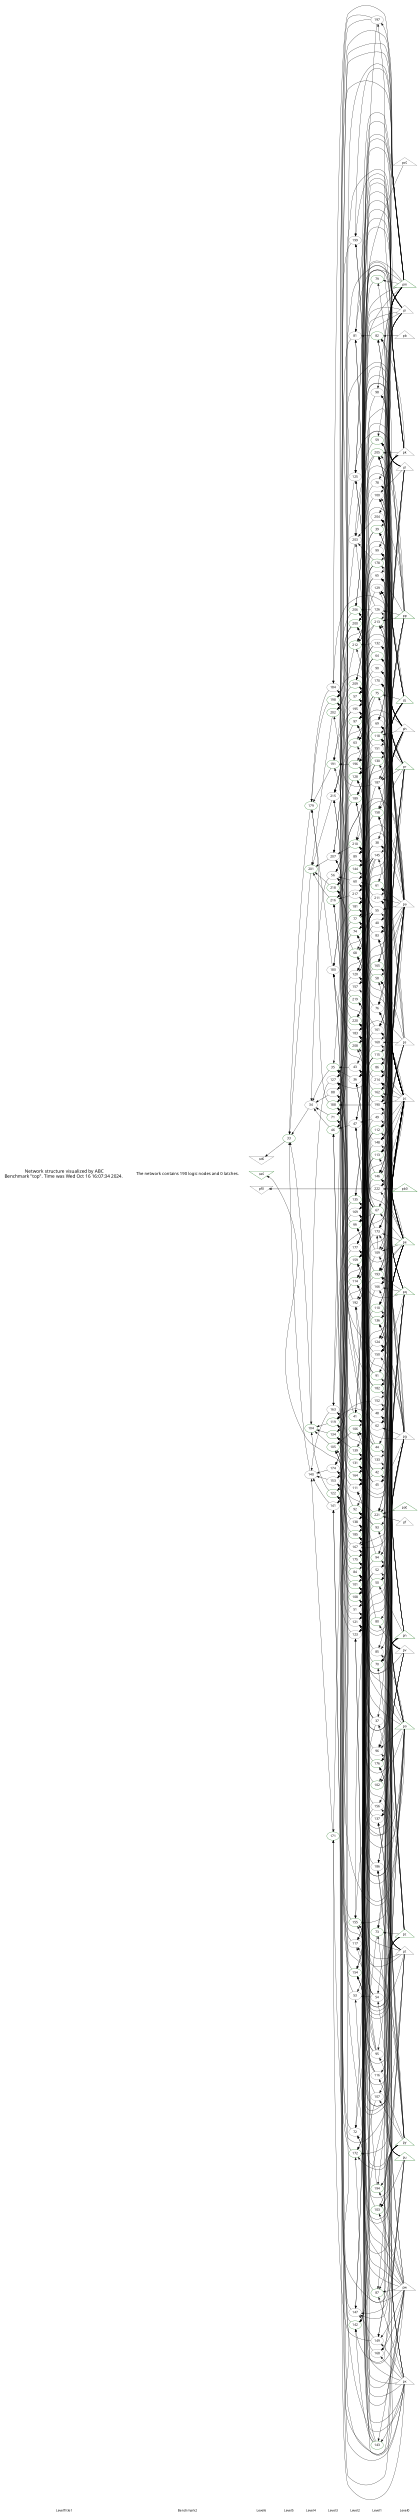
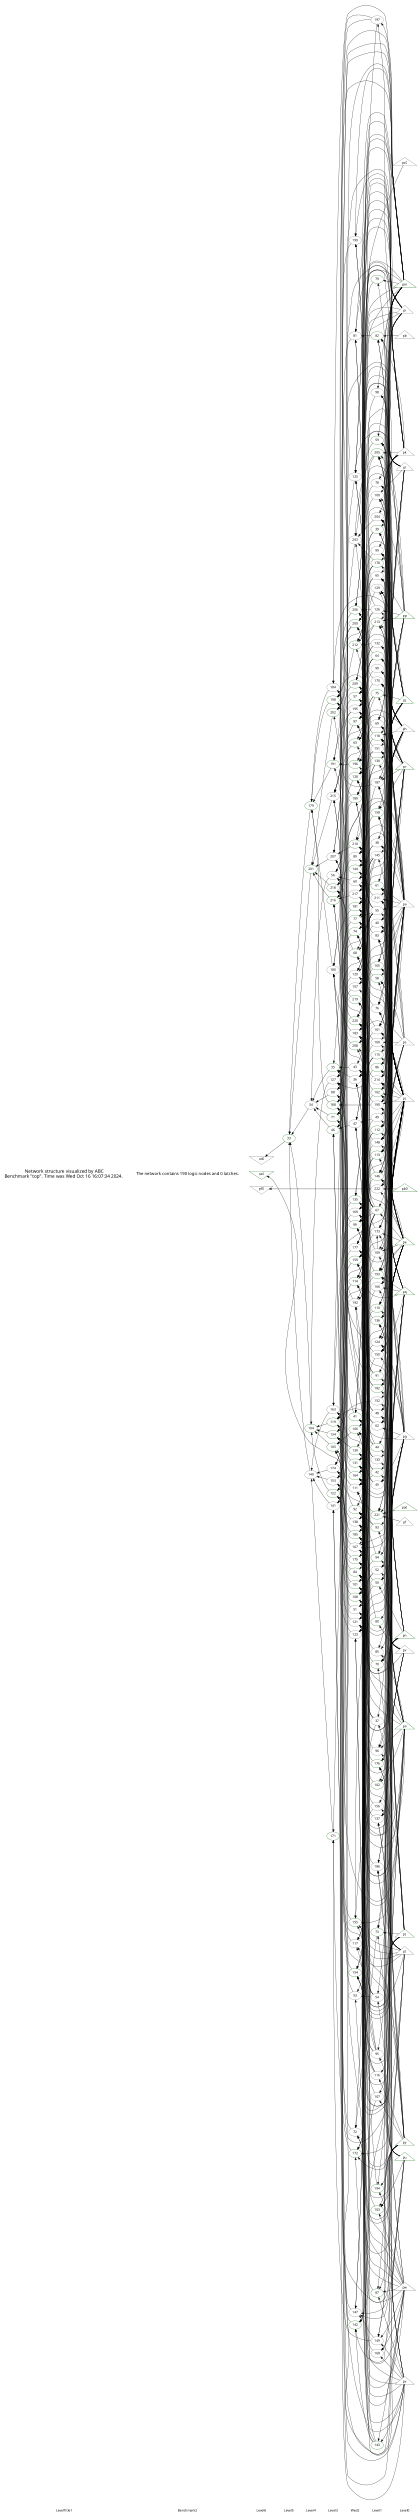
edge "pt" -> "144": added
node "Level2": label "Level2" -> "Wed2"
